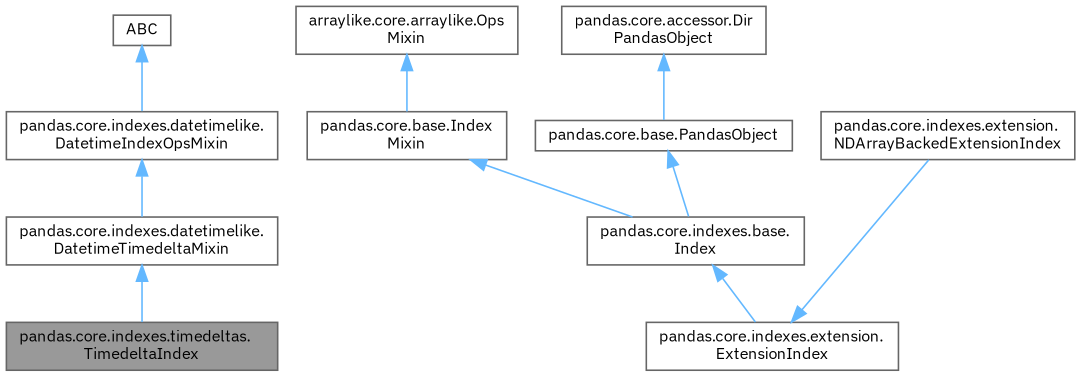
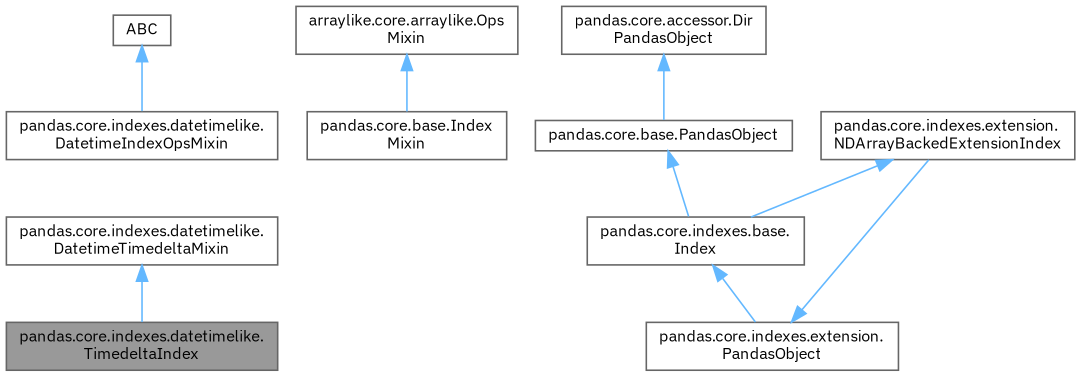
edge "pandas.core.indexes.base. Index" -> "pandas.core.base.Index Mixin": now "pandas.core.indexes.base. Index" -> "pandas.core.indexes.extension. NDArrayBackedExtensionIndex"
edge "pandas.core.indexes.datetimelike. DatetimeTimedeltaMixin" -> "pandas.core.indexes.datetimelike. DatetimeIndexOpsMixin": removed
node "pandas.core.indexes.timedeltas. TimedeltaIndex": label "pandas.core.indexes.timedeltas. TimedeltaIndex" -> "pandas.core.indexes.datetimelike. TimedeltaIndex"
node "pandas.core.indexes.extension. ExtensionIndex": label "pandas.core.indexes.extension. ExtensionIndex" -> "pandas.core.indexes.extension. PandasObject"
